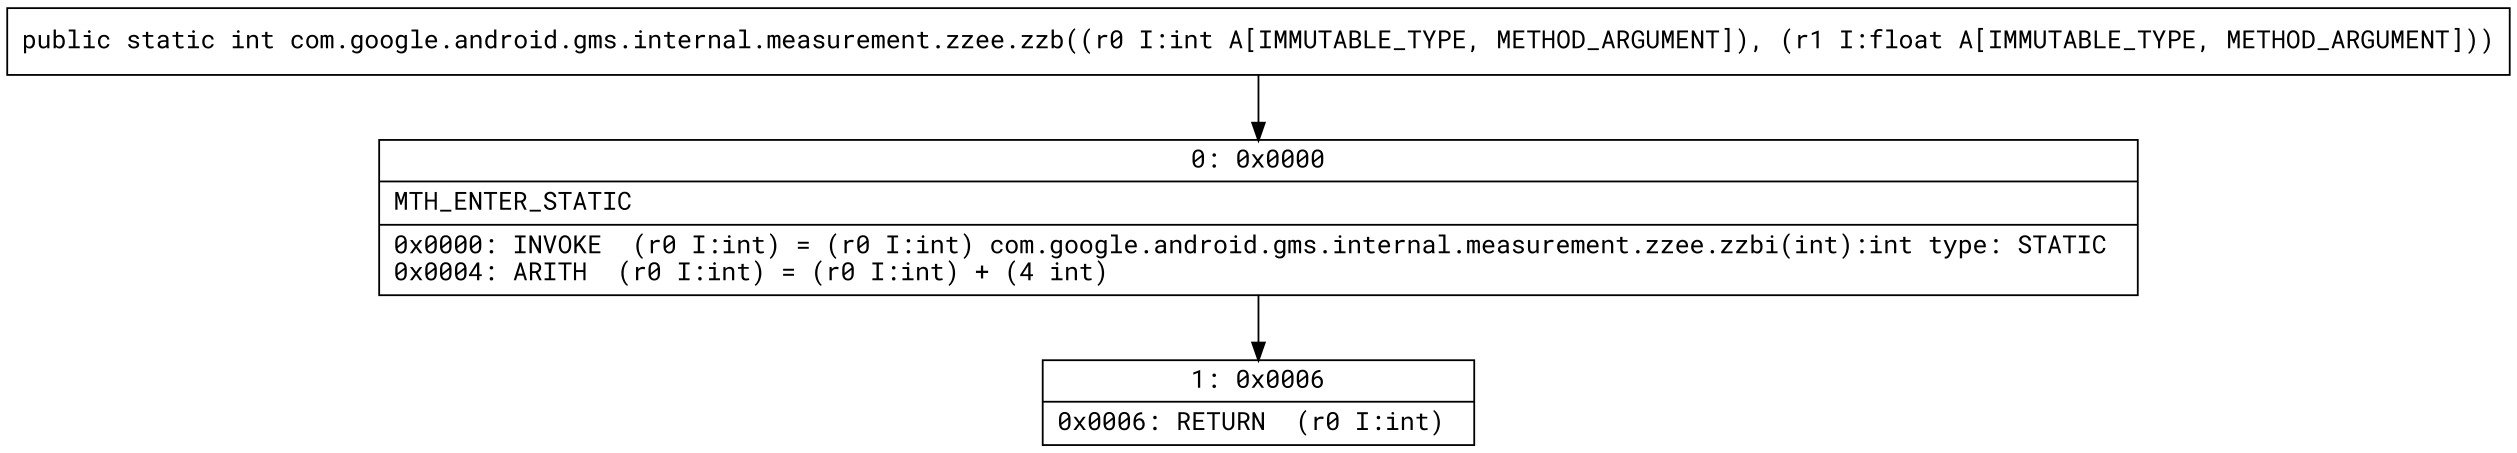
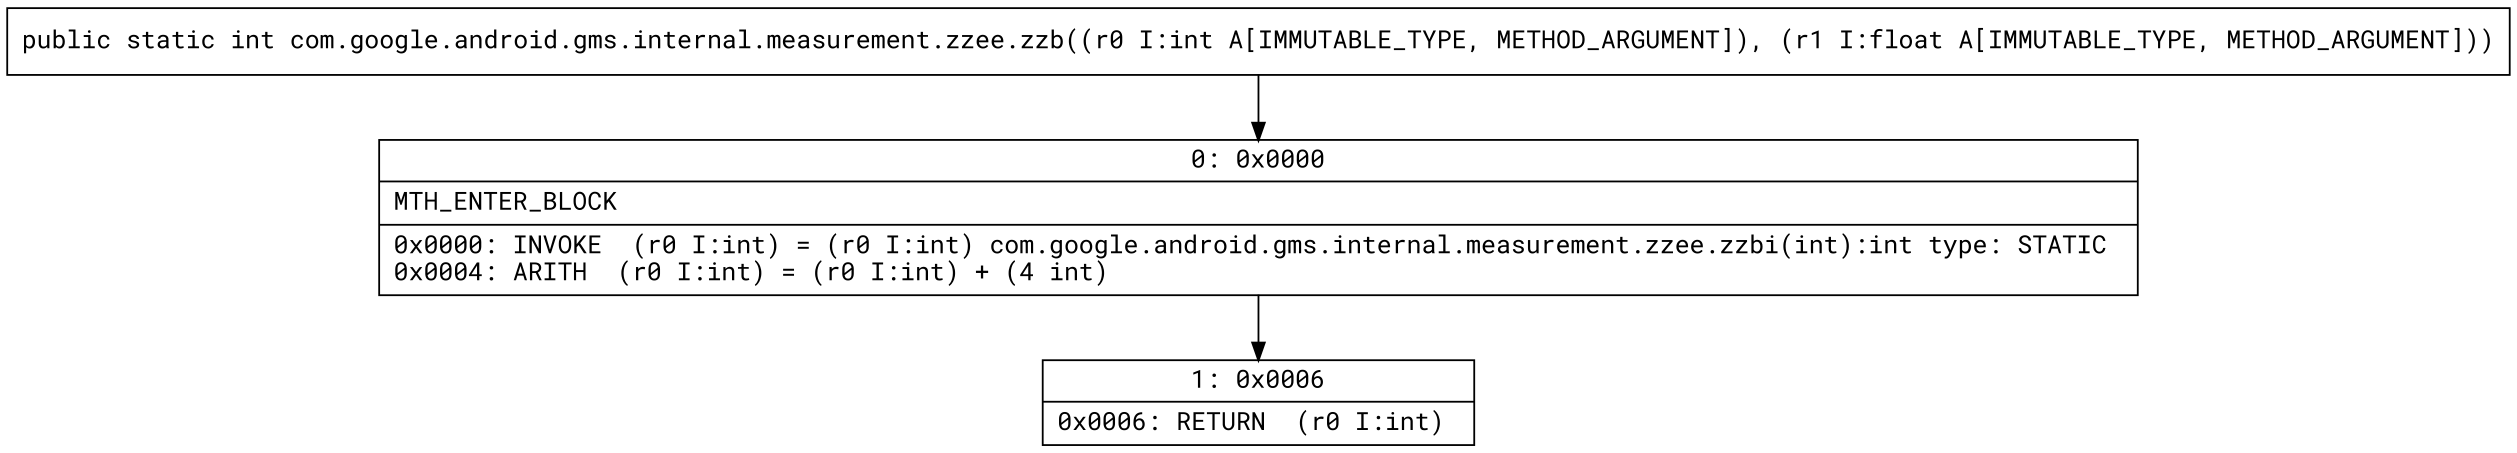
node "0: 0x0000": text "MTH_ENTER_STATIC" -> "MTH_ENTER_BLOCK"
